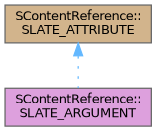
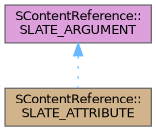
edge "SContentReference:: SLATE_ARGUMENT" -> "SContentReference:: SLATE_ATTRIBUTE": reversed
